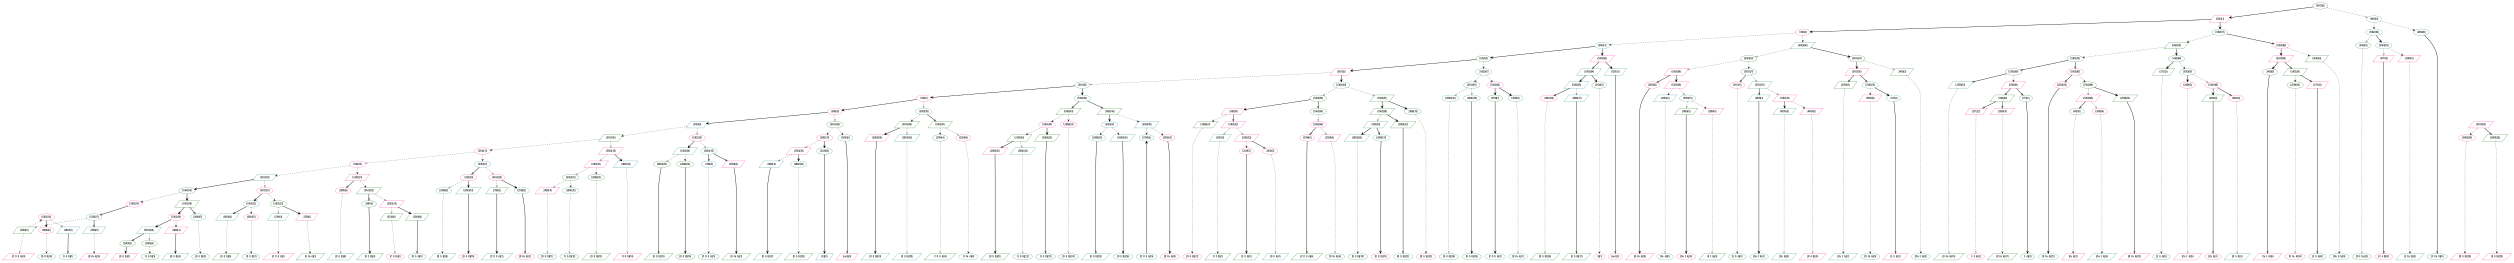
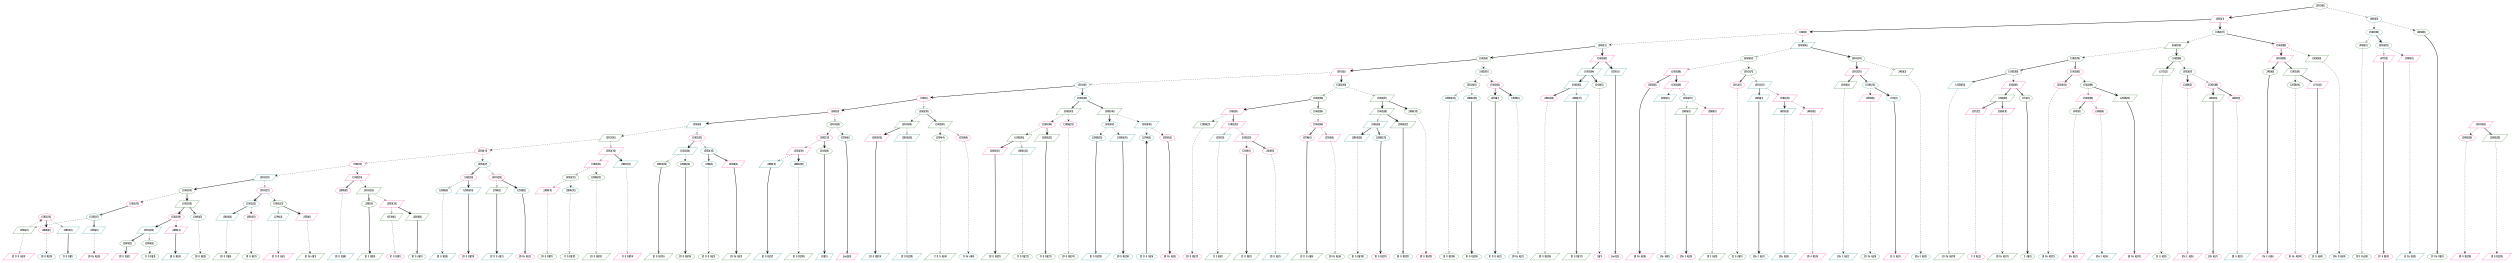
edge "L2558(12)" -> "[D  Fis  A](12)": style bold -> dashed
